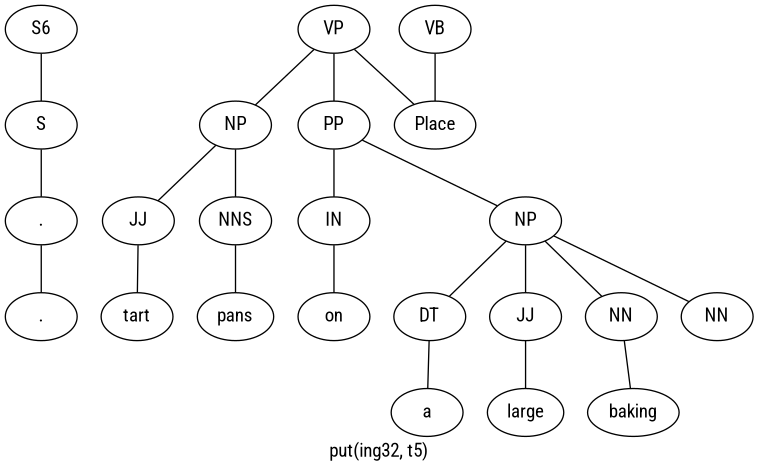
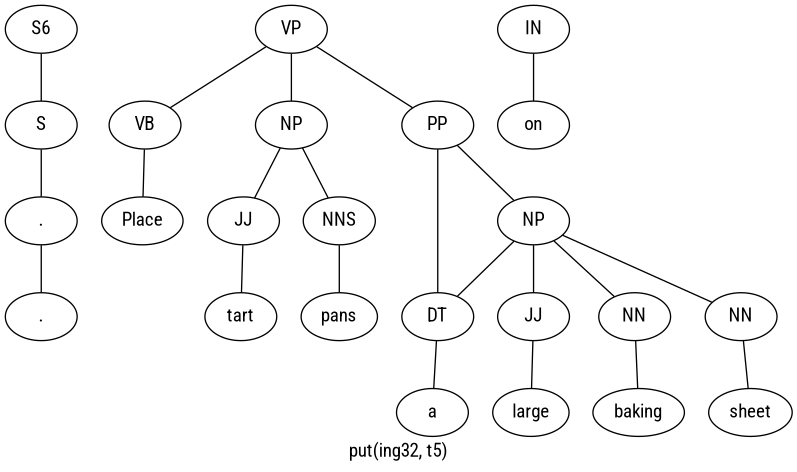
edge "VP" -- "Place": now "VP" -- "VB"
edge "PP" -- "IN": now "PP" -- "DT"
node "sheet": added
